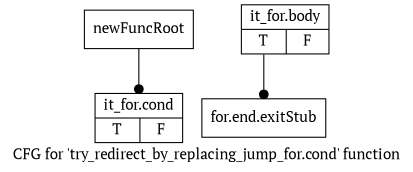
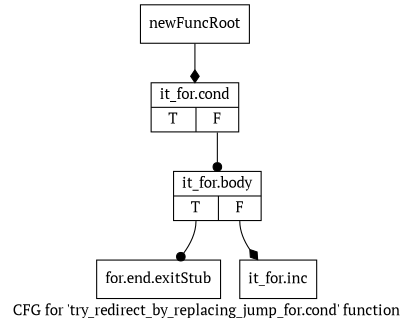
edge "newFuncRoot" -> "it_for.cond": arrowhead dot -> diamond
edge "it_for.cond" -> "it_for.body": added
node "it_for.inc": added
